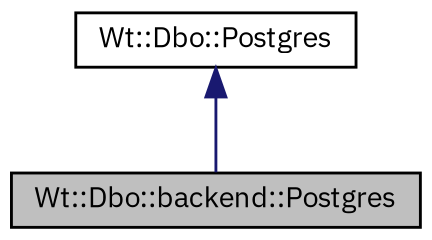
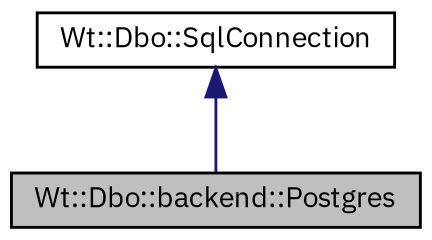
node "Wt::Dbo::Postgres": label "Wt::Dbo::Postgres" -> "Wt::Dbo::SqlConnection"
